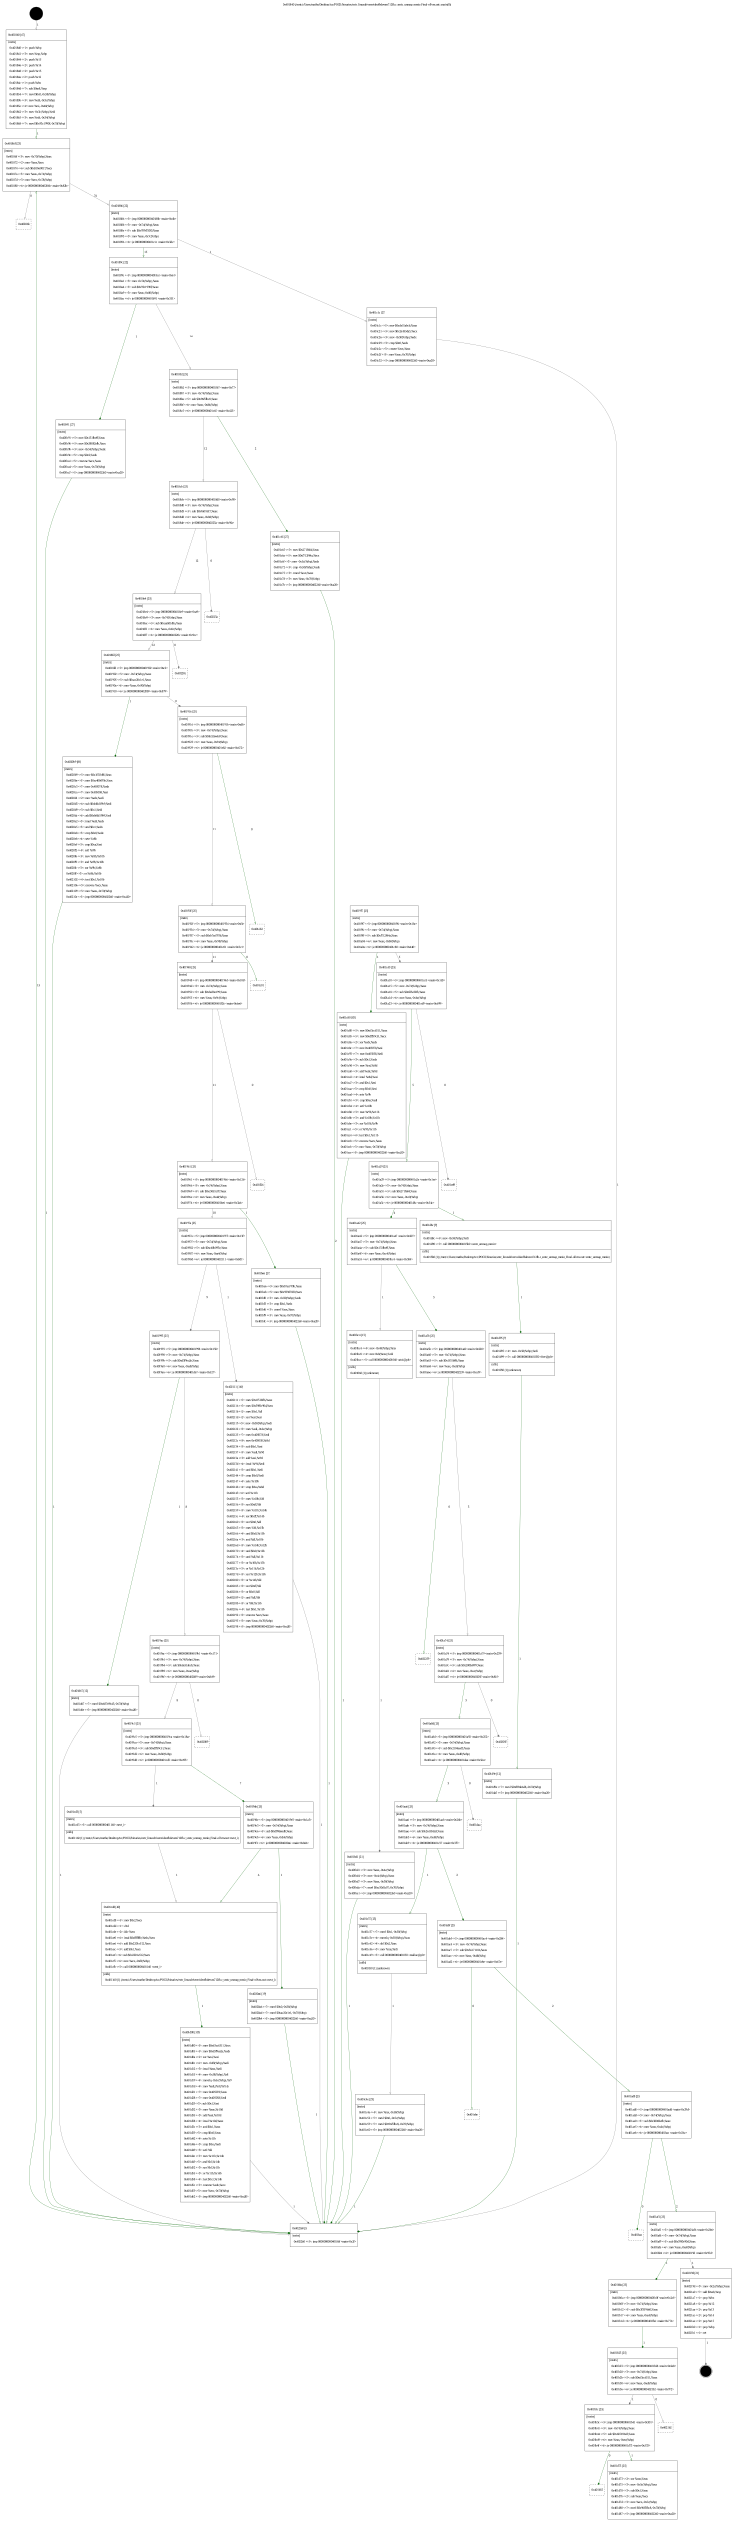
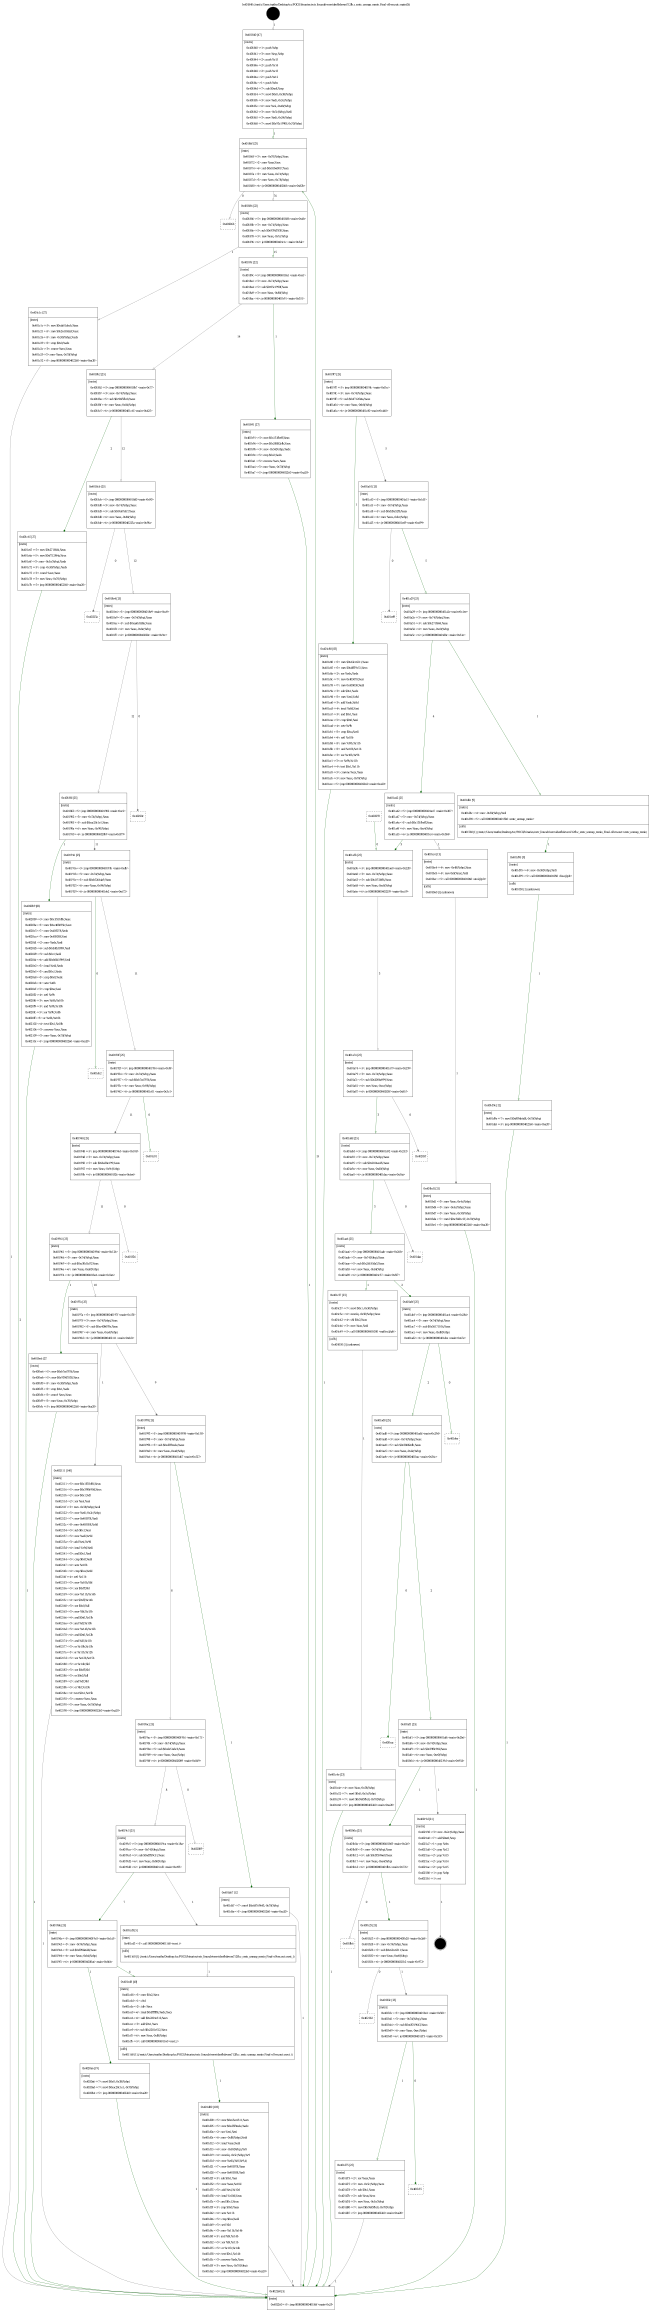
edge "0x401a5b [25]" -> "0x402259": reversed
node "0x401fb6": added
edge "0x401d73 [25]" -> "0x402260 [5]": added, label "1"
